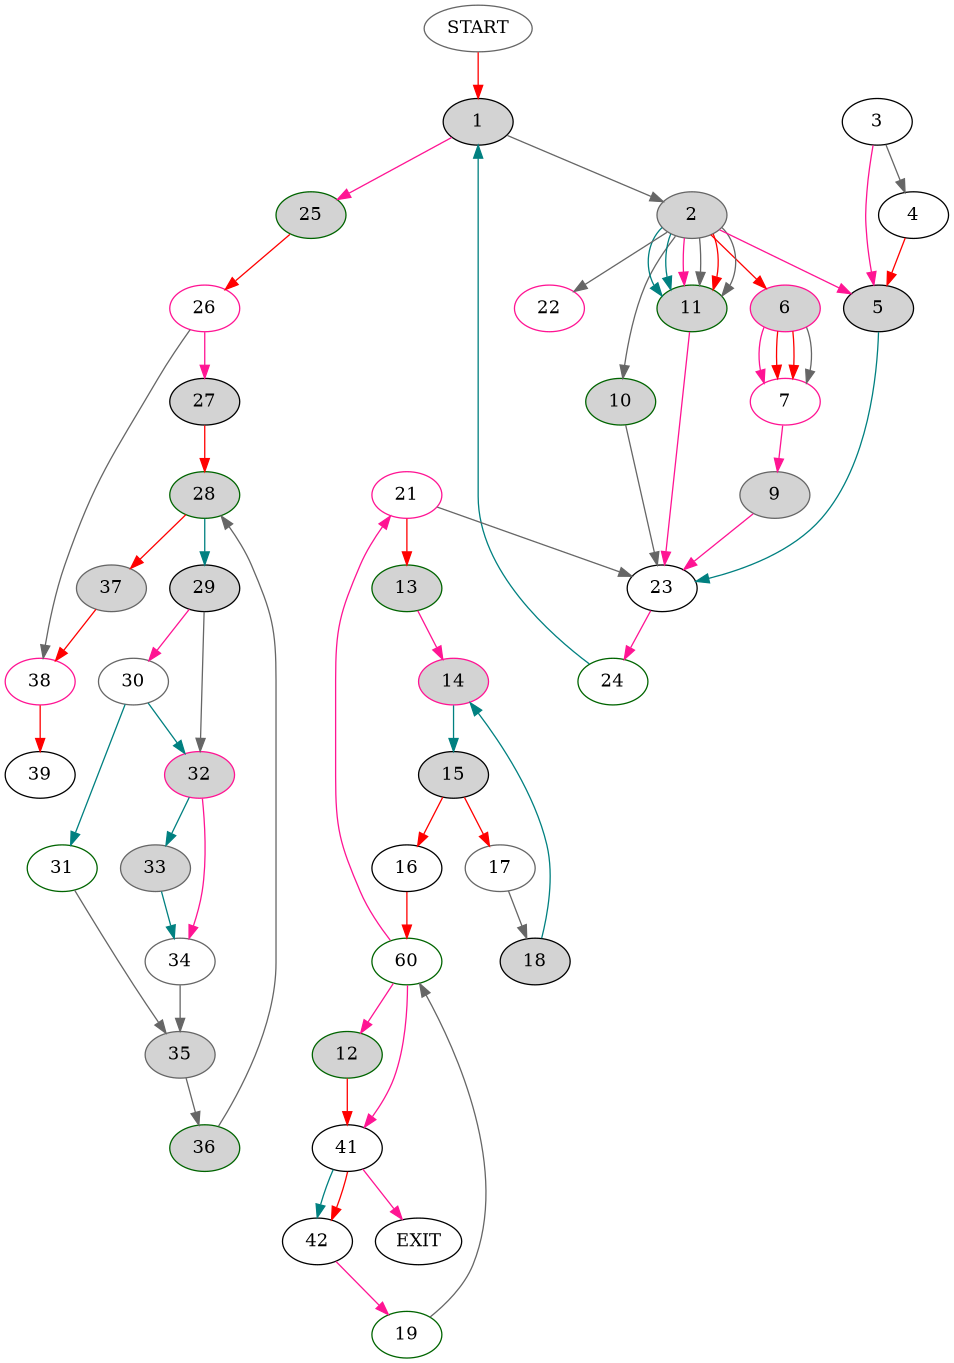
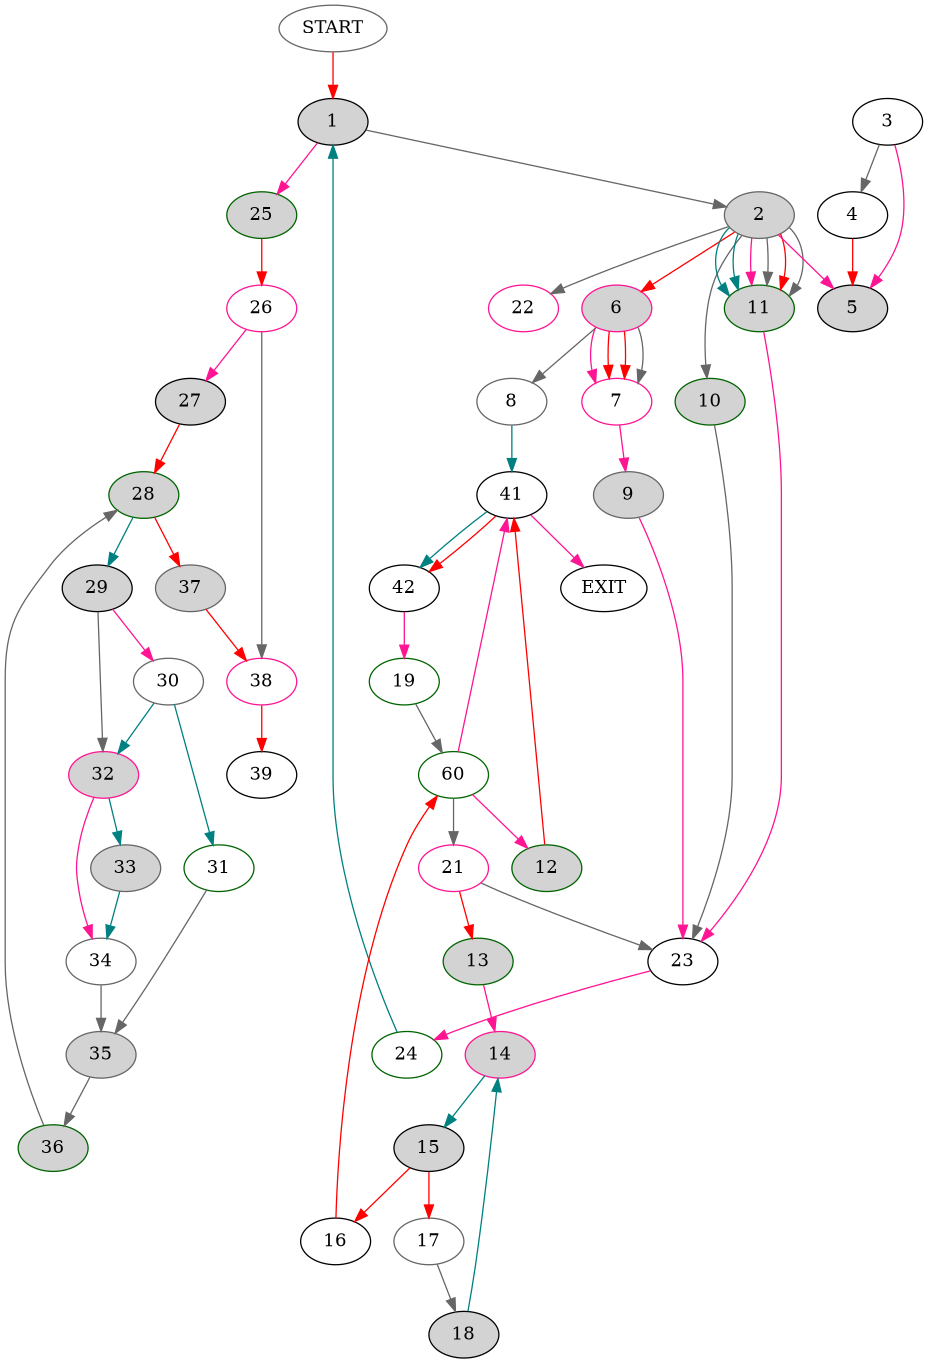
node "8": added
edge "5" -> "23": removed
edge "60" -> "21": color deeppink -> gray40
